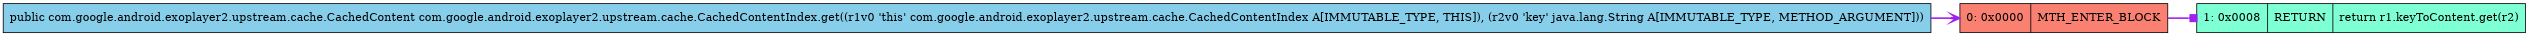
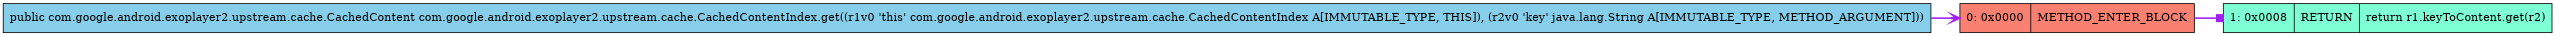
node "0: 0x0000": text "MTH_ENTER_BLOCK" -> "METHOD_ENTER_BLOCK"
